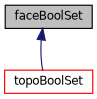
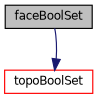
edge "topoBoolSet" -> "faceBoolSet": reversed
